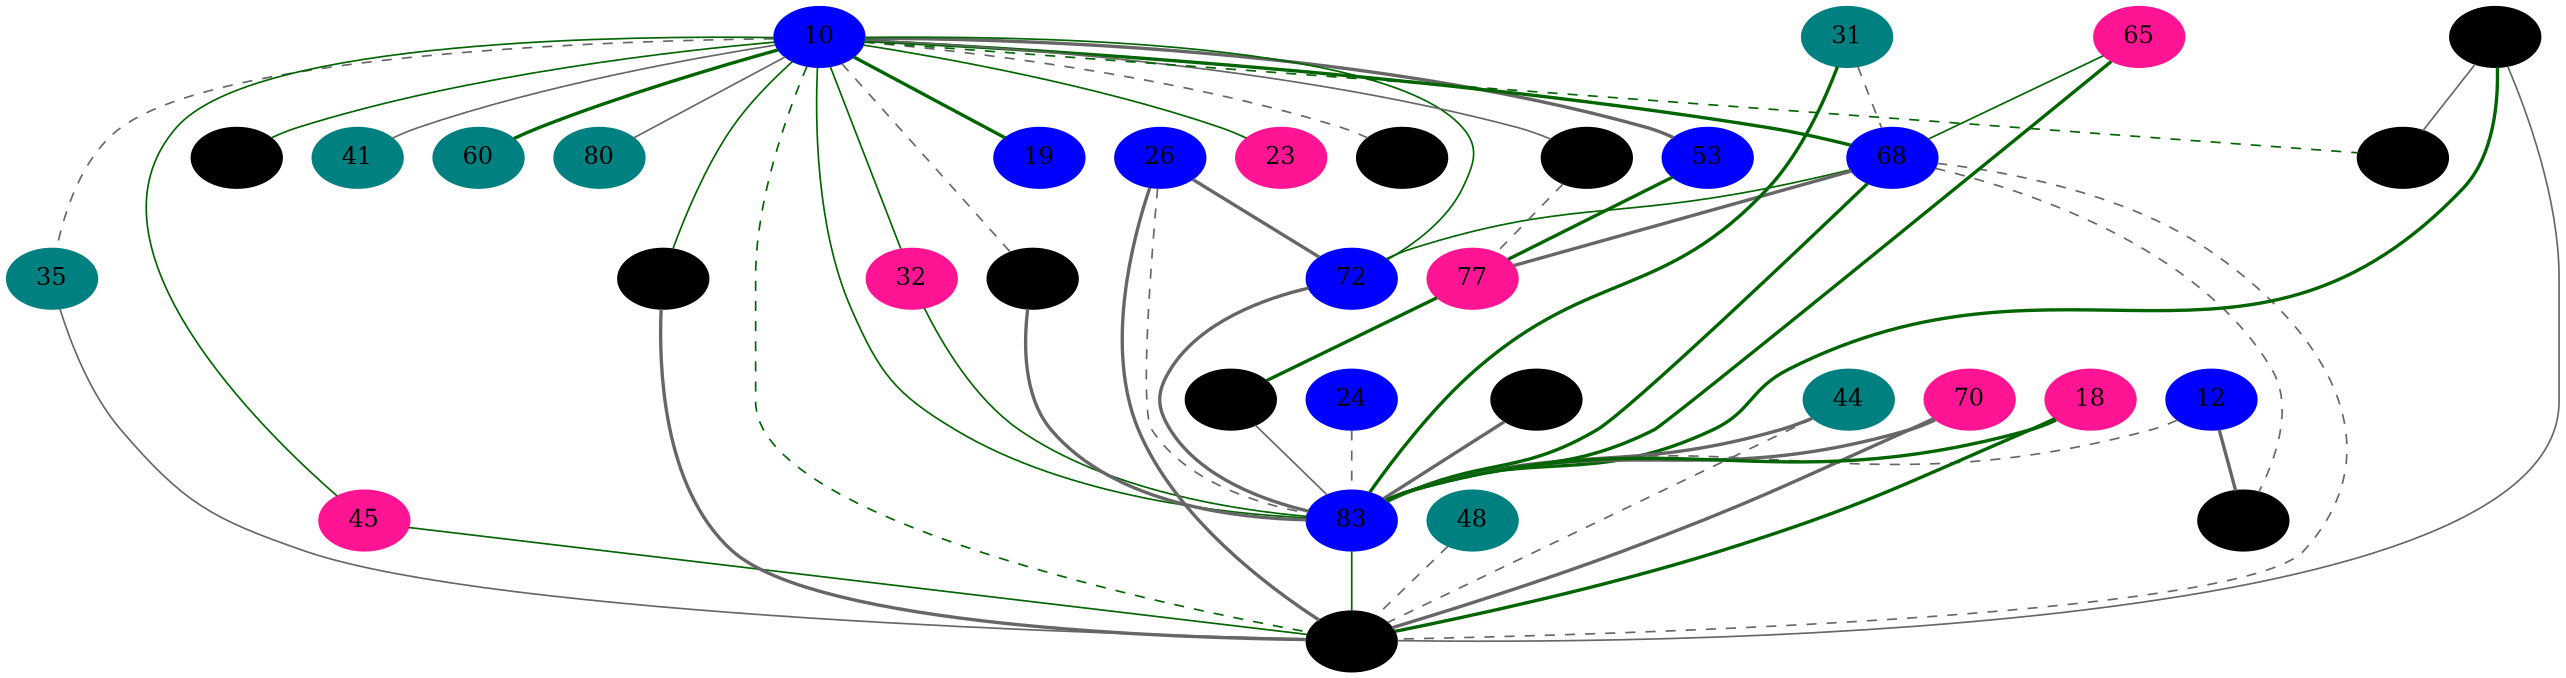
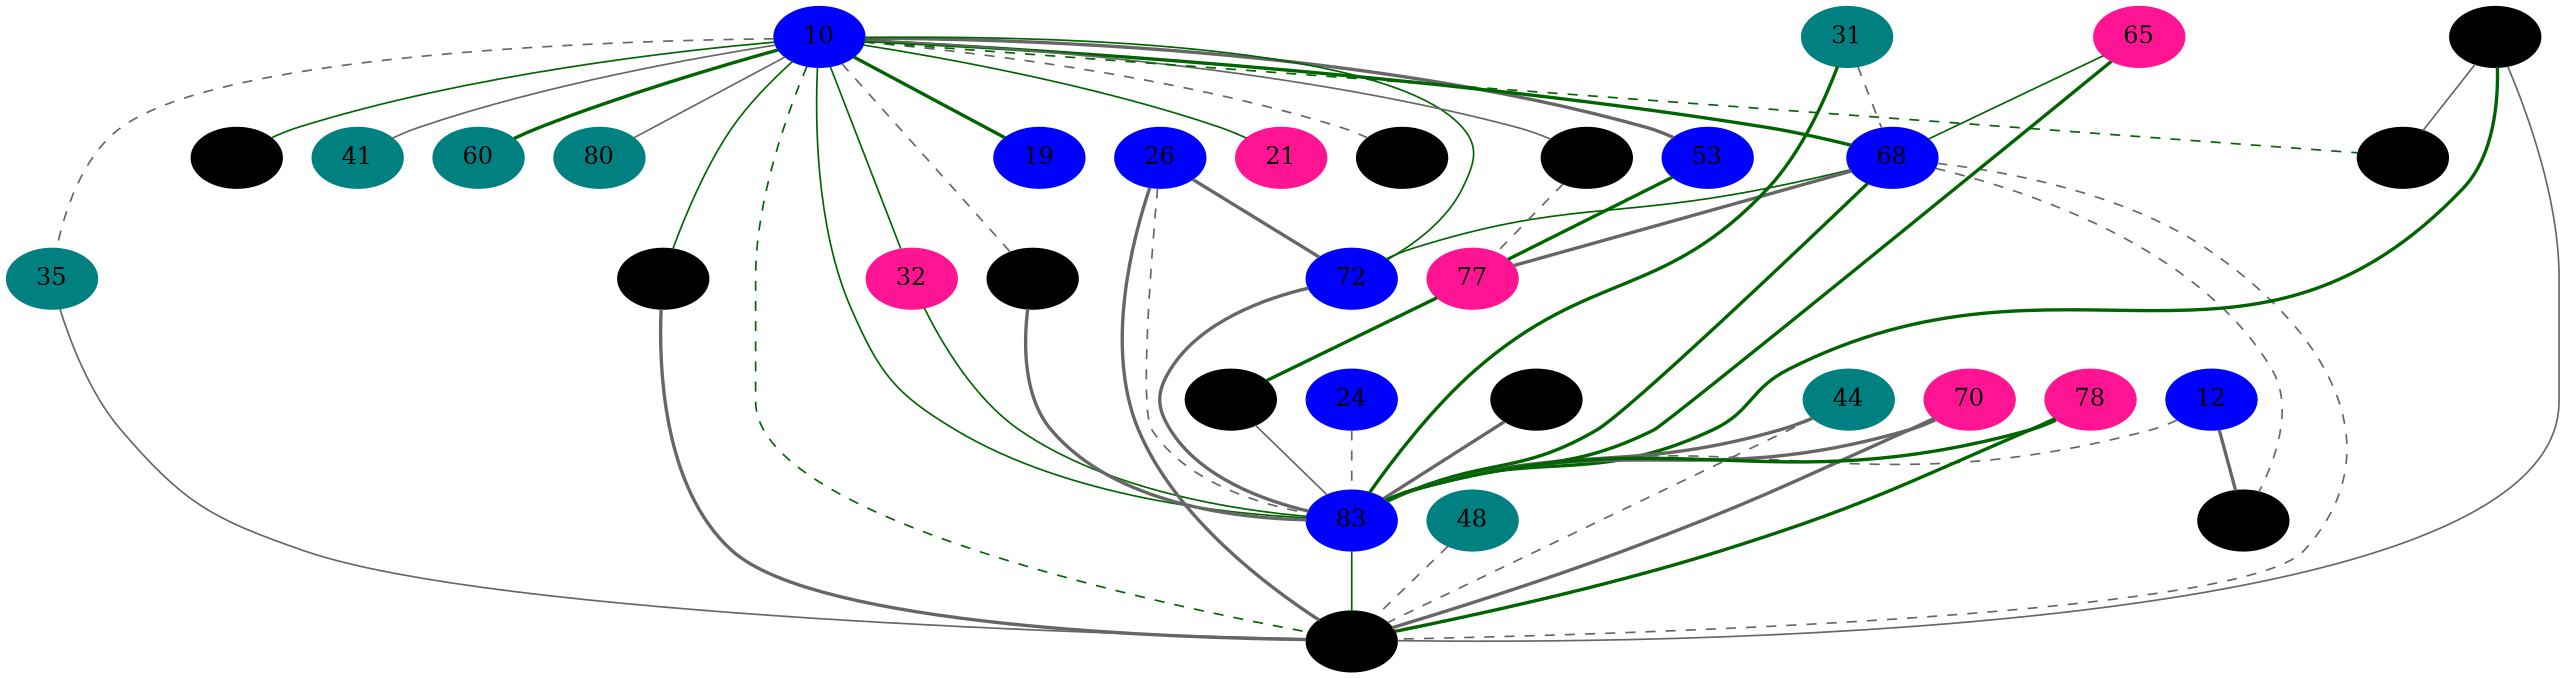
node "23": label "23" -> "21"
node "18": label "18" -> "78"
node "45": removed
